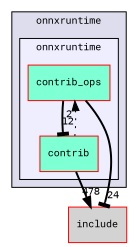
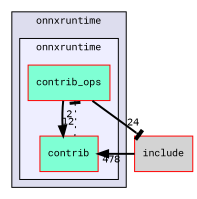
edge "contrib_ops" -> "contrib": arrowhead tee -> normal
edge "contrib" -> "contrib_ops": arrowhead normal -> tee
edge "contrib" -> "include": reversed
